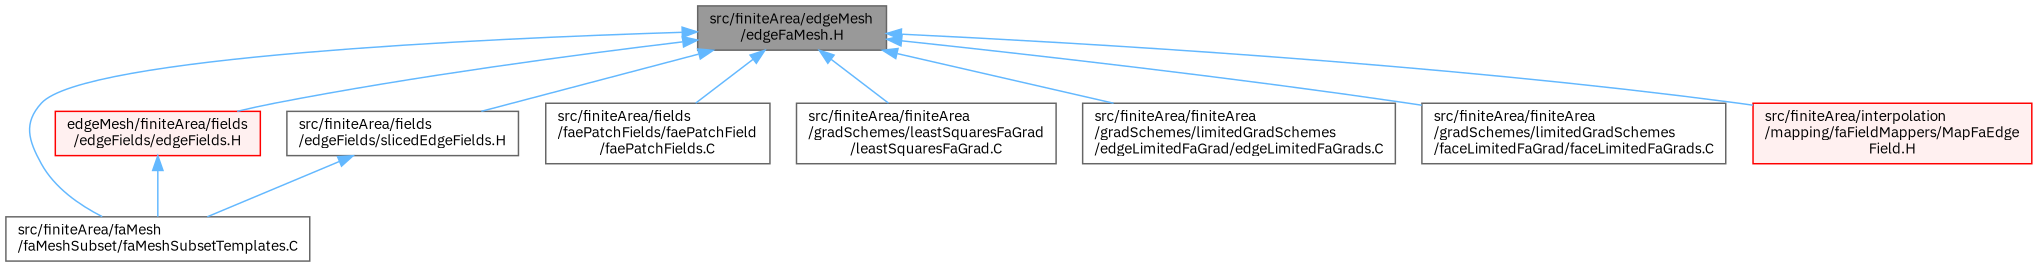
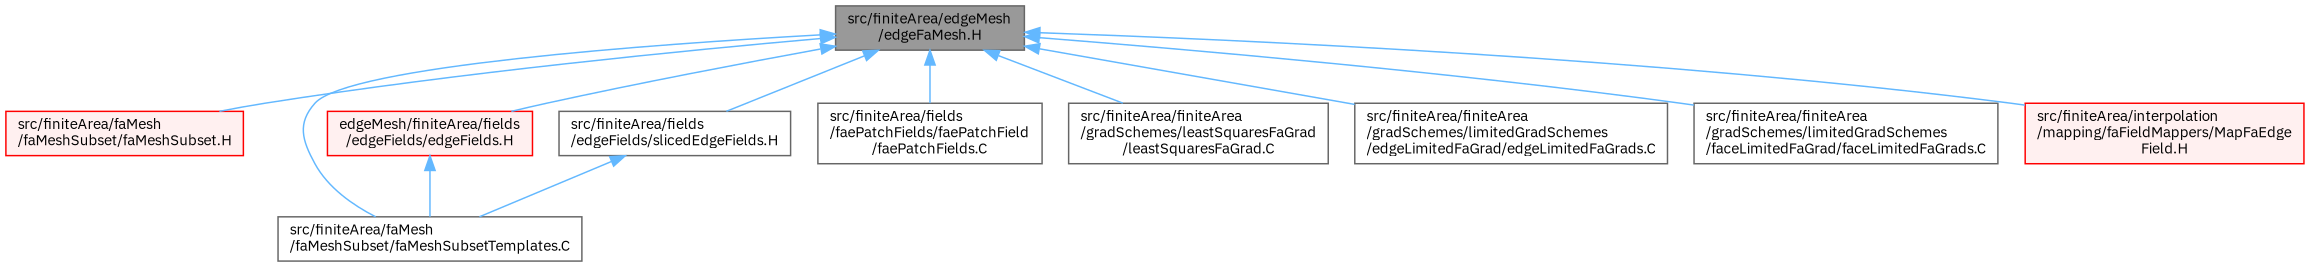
node "src/finiteArea/faMesh /faMeshSubset/faMeshSubset.H": added
